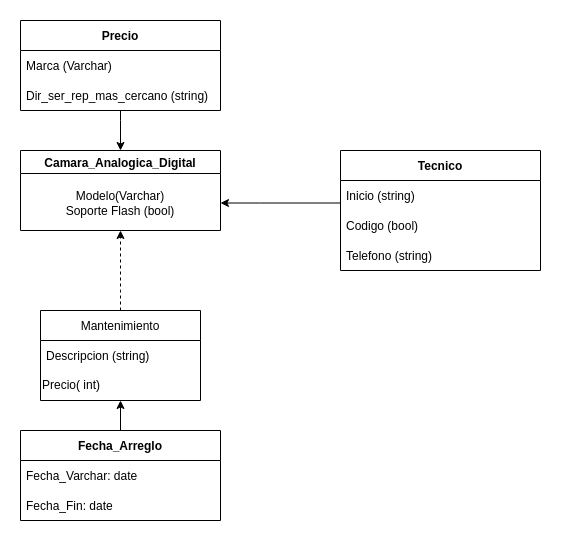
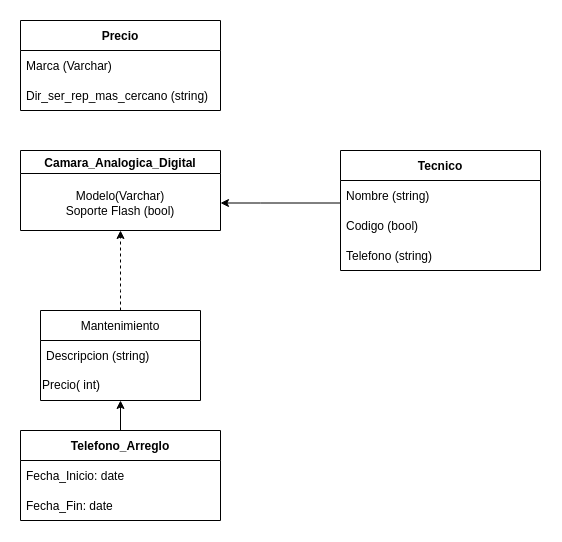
edge "Precio" -> "Camara_Analogica_Digital": removed
node "Inicio (string)": label "Inicio (string)" -> "Nombre (string)"
node "Fecha_Arreglo": label "Fecha_Arreglo" -> "Telefono_Arreglo"
node "Fecha_Varchar: date": label "Fecha_Varchar: date" -> "Fecha_Inicio: date"
